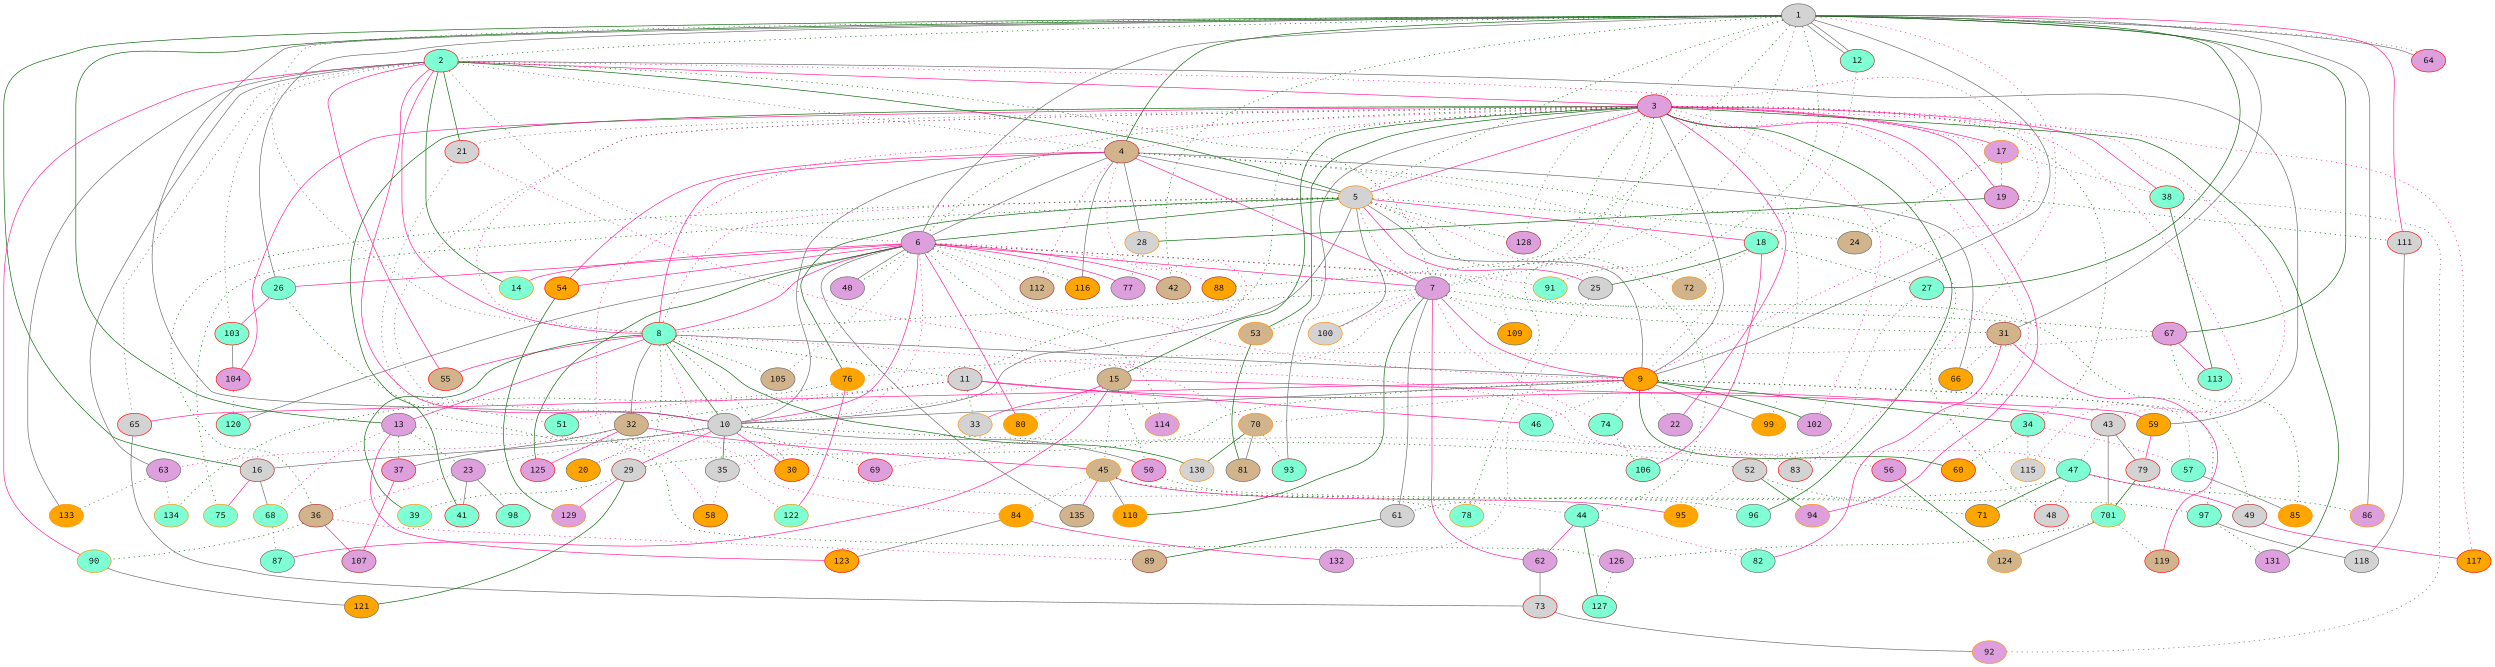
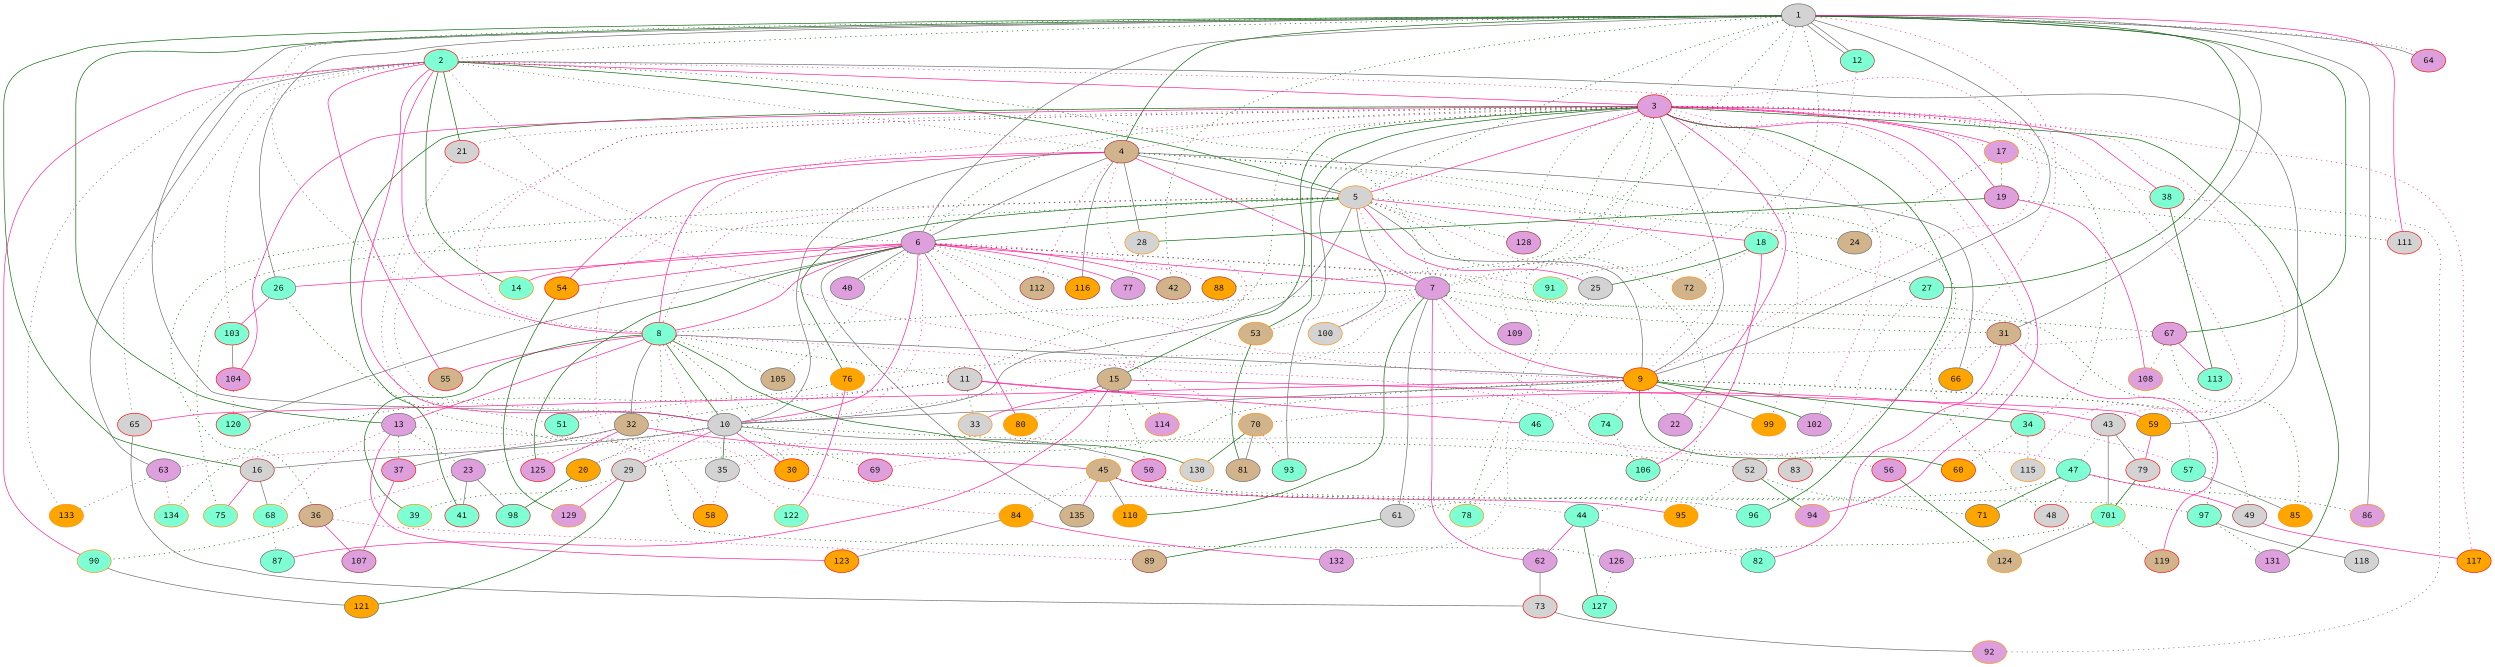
edge "2" -- "133": style solid -> dotted
node "109": fillcolor orange -> plum
node "108": added
edge "111" -- "118": removed
edge "46" -- "83": now "46" -- "78"
edge "20" -- "98": added
